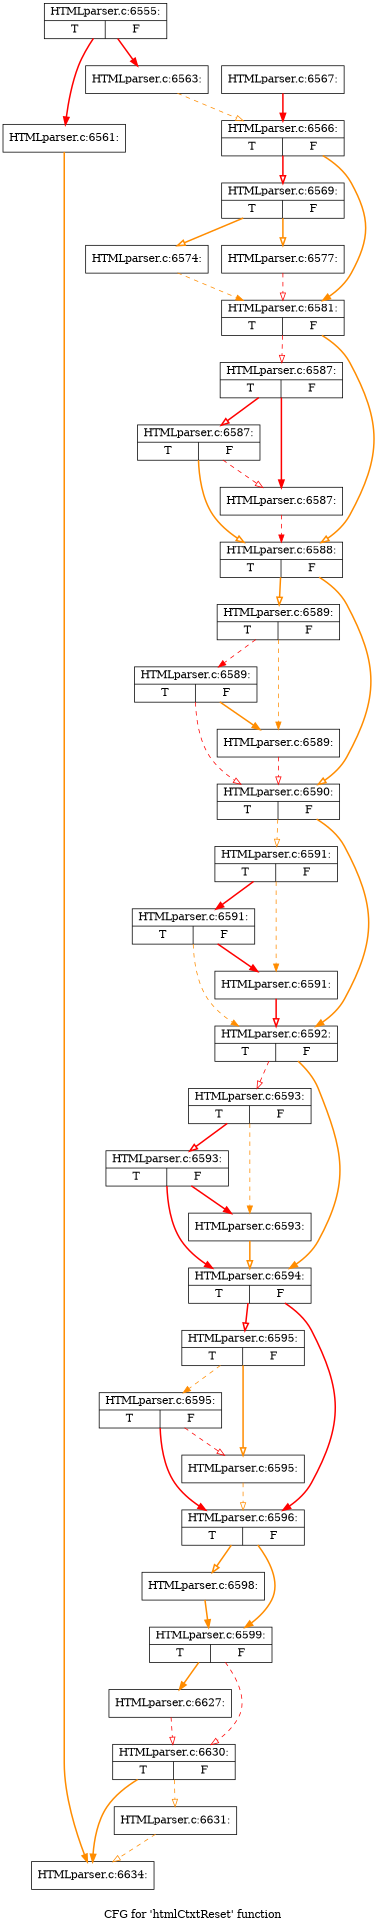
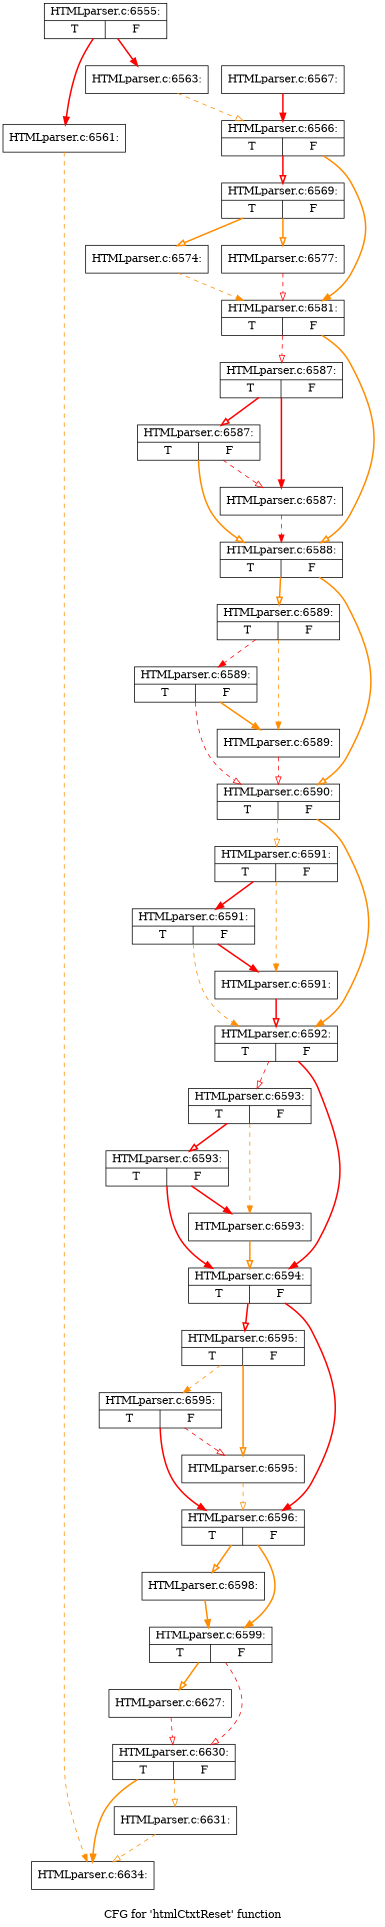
edge "HTMLparser.c:6561:" -> "HTMLparser.c:6634:": style bold -> dashed
edge "HTMLparser.c:6592:" -> "HTMLparser.c:6594:": color darkorange -> red
edge "HTMLparser.c:6599:" -> "HTMLparser.c:6627:": arrowhead normal -> onormal
